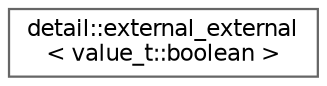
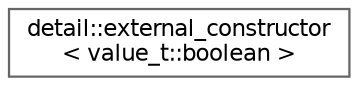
node "detail::external_external < value_t::boolean >": label "detail::external_external < value_t::boolean >" -> "detail::external_constructor < value_t::boolean >"
